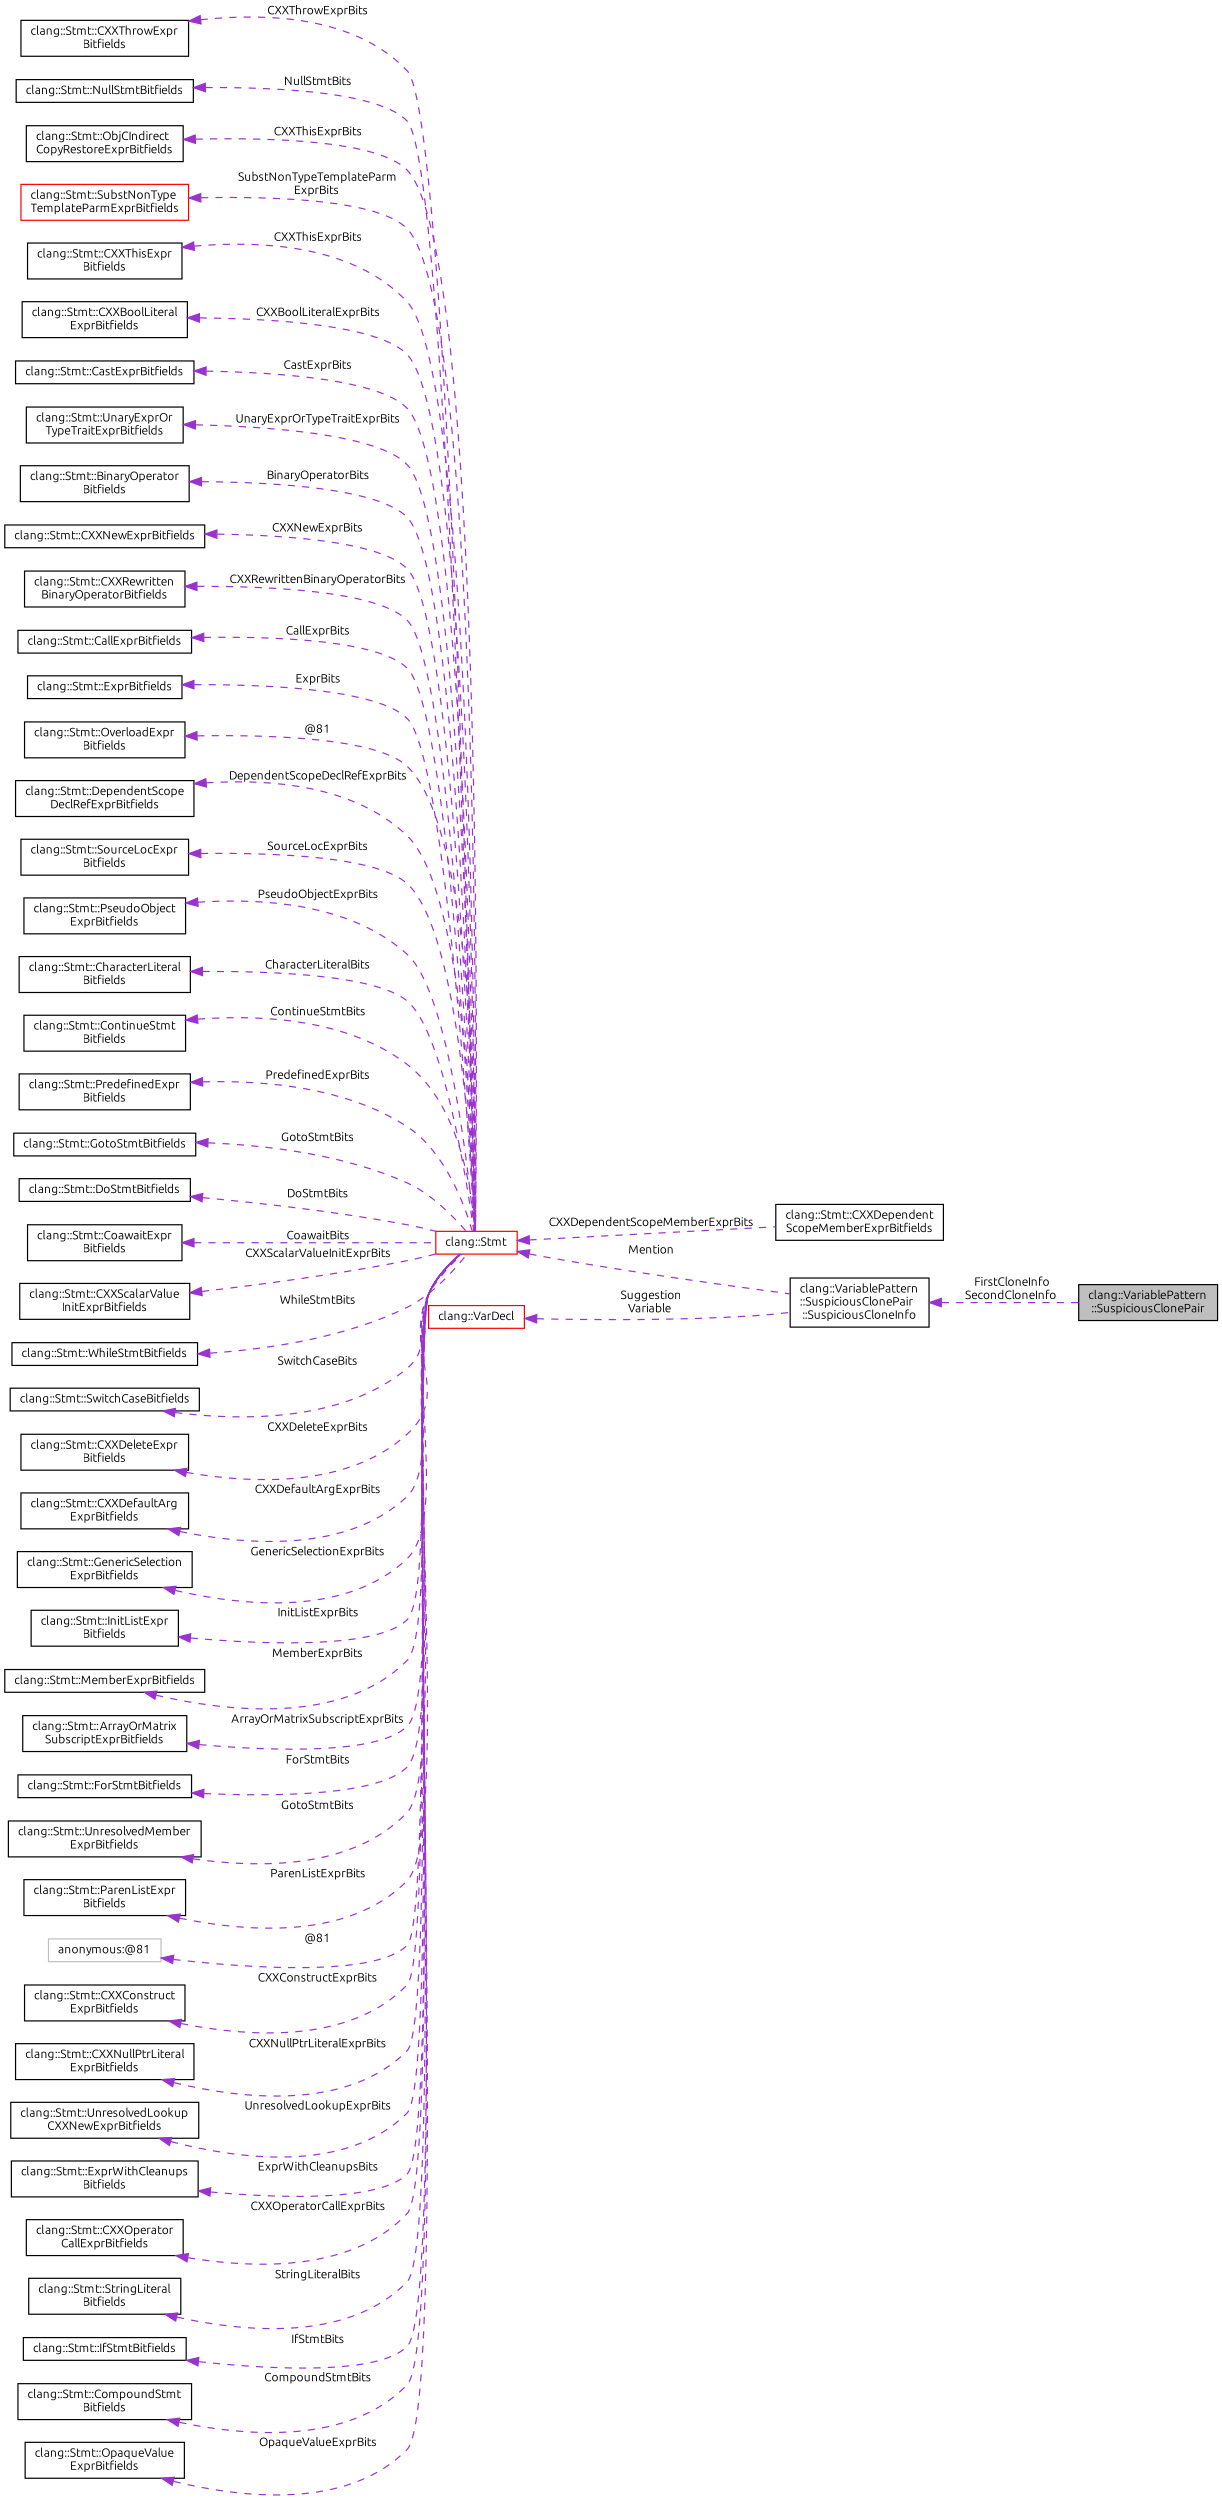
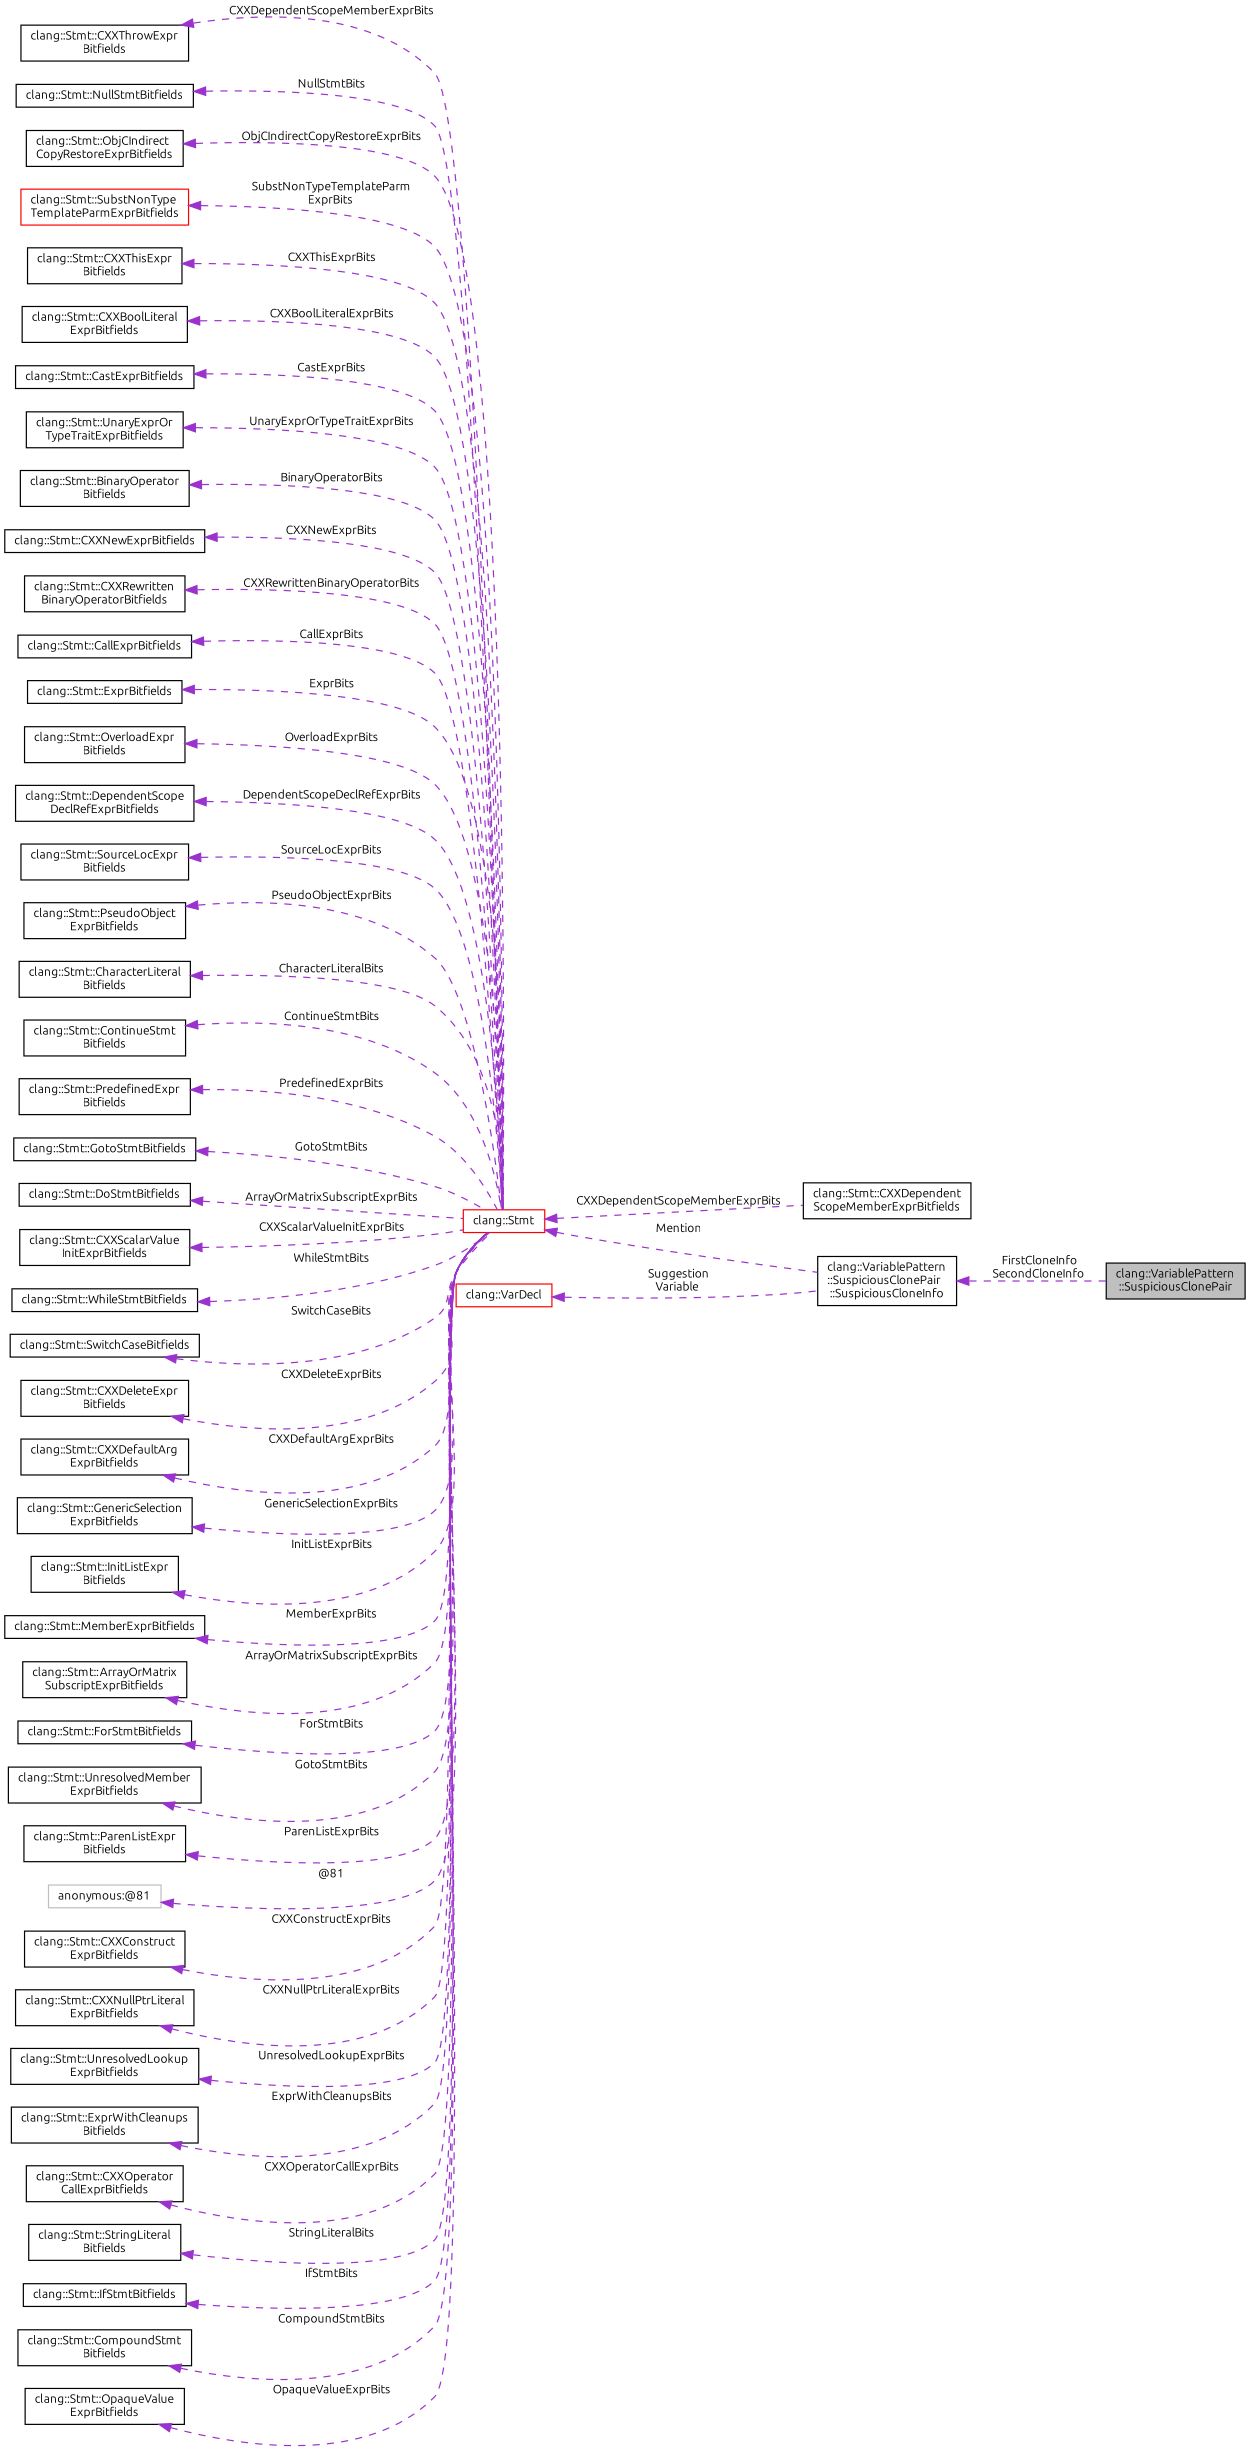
edge "clang::Stmt" -> "clang::Stmt::CXXThrowExpr Bitfields": label " CXXThrowExprBits" -> " CXXDependentScopeMemberExprBits"
edge "clang::Stmt" -> "clang::Stmt::ObjCIndirect CopyRestoreExprBitfields": label " CXXThisExprBits" -> " ObjCIndirectCopyRestoreExprBits"
edge "clang::Stmt" -> "clang::Stmt::OverloadExpr Bitfields": label " @81" -> " OverloadExprBits"
edge "clang::Stmt" -> "clang::Stmt::DoStmtBitfields": label " DoStmtBits" -> " ArrayOrMatrixSubscriptExprBits"
node "clang::Stmt::CoawaitExpr Bitfields": removed
node "clang::Stmt::UnresolvedLookup CXXNewExprBitfields": label "clang::Stmt::UnresolvedLookup CXXNewExprBitfields" -> "clang::Stmt::UnresolvedLookup ExprBitfields"
